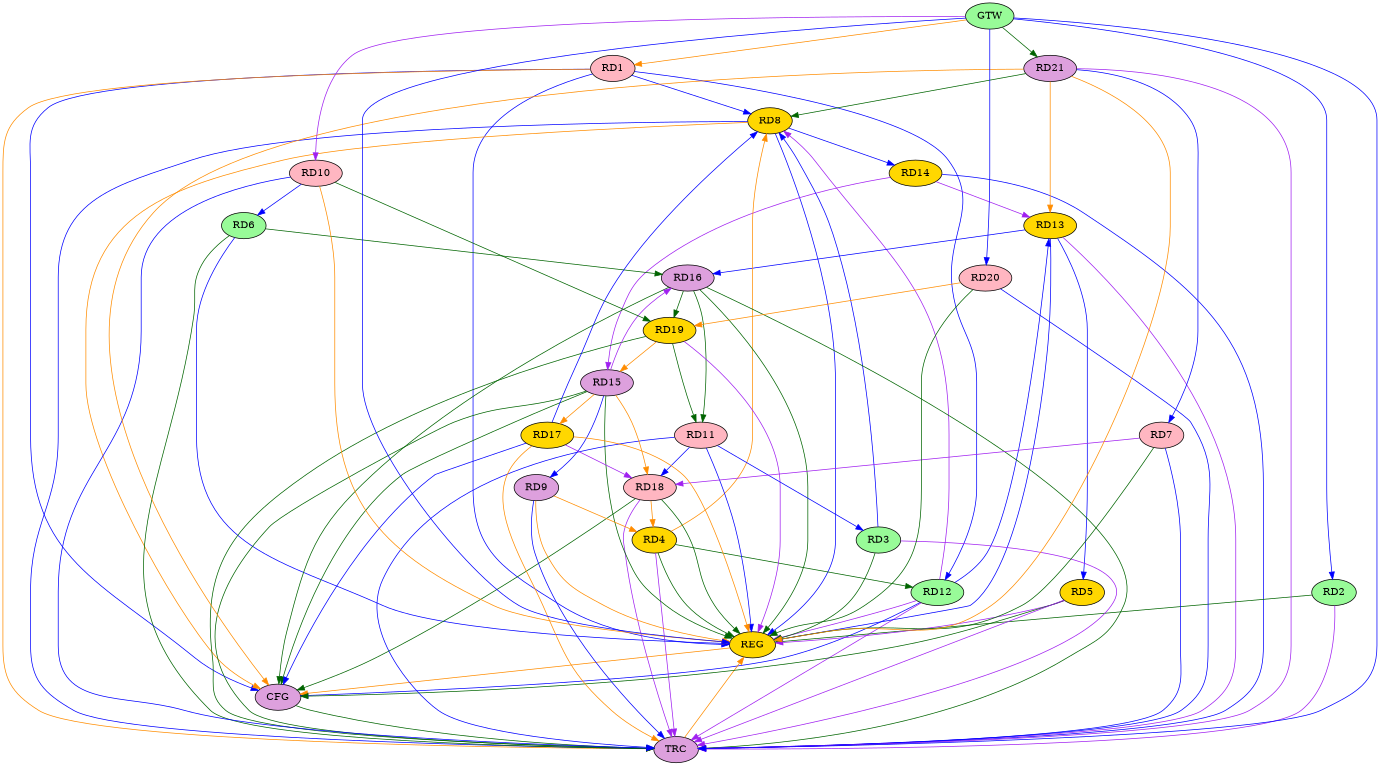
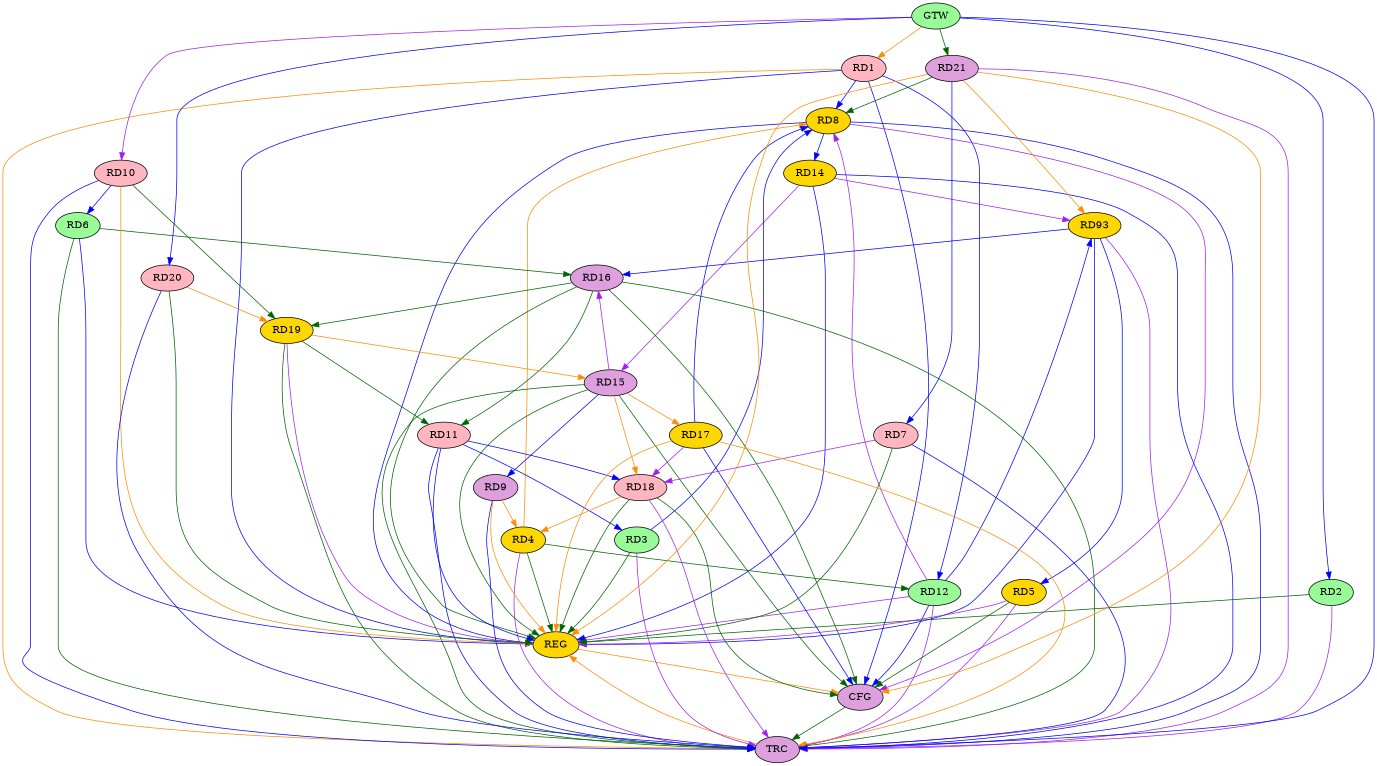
edge "GTW" -> "REG": now "RD14" -> "REG"
edge "RD8" -> "CFG": color darkorange -> purple
node "RD13": label "RD13" -> "RD93"
